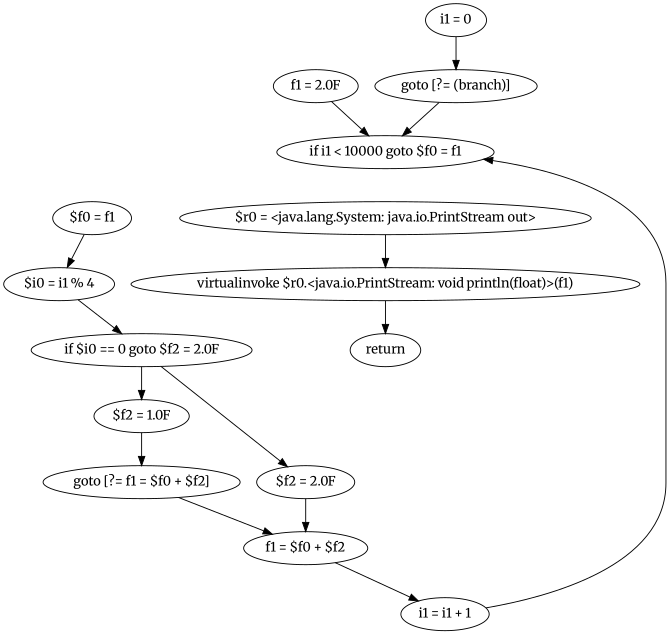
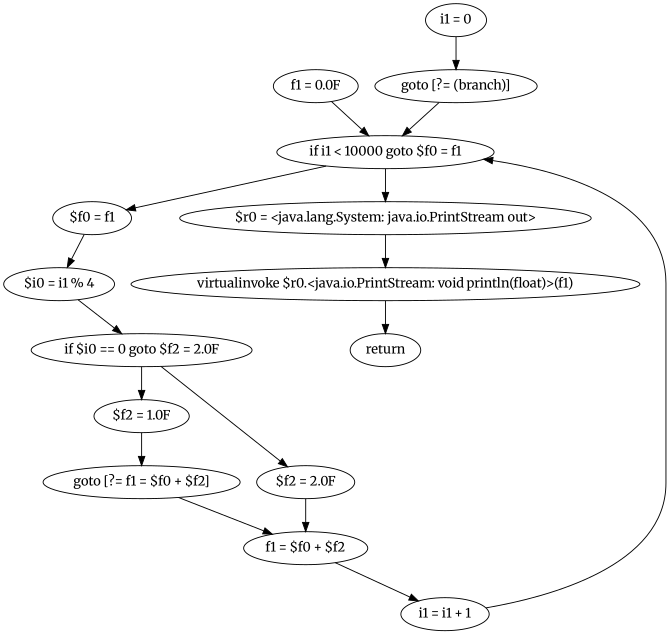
node "f1 = 2.0F": label "f1 = 2.0F" -> "f1 = 0.0F"
edge "if i1 < 10000 goto $f0 = f1" -> "$r0 = <java.lang.System: java.io.PrintStream out>": added
edge "if i1 < 10000 goto $f0 = f1" -> "$f0 = f1": added
